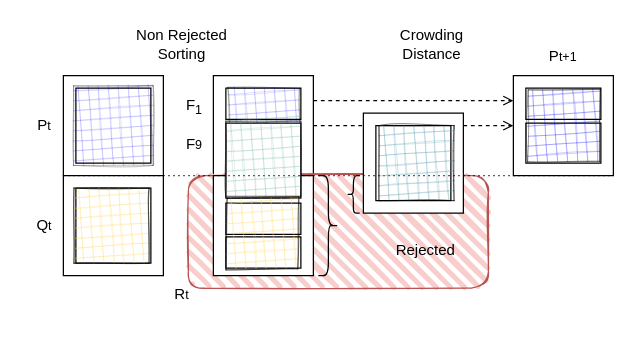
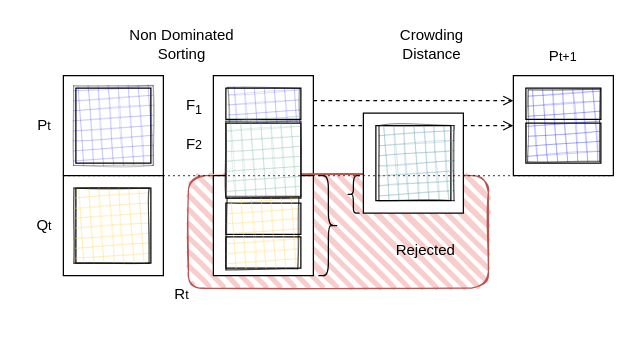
node "Non Rejected Sorting": label "Non Rejected Sorting" -> "Non Dominated Sorting"
node "F9": label "F9" -> "F2"
